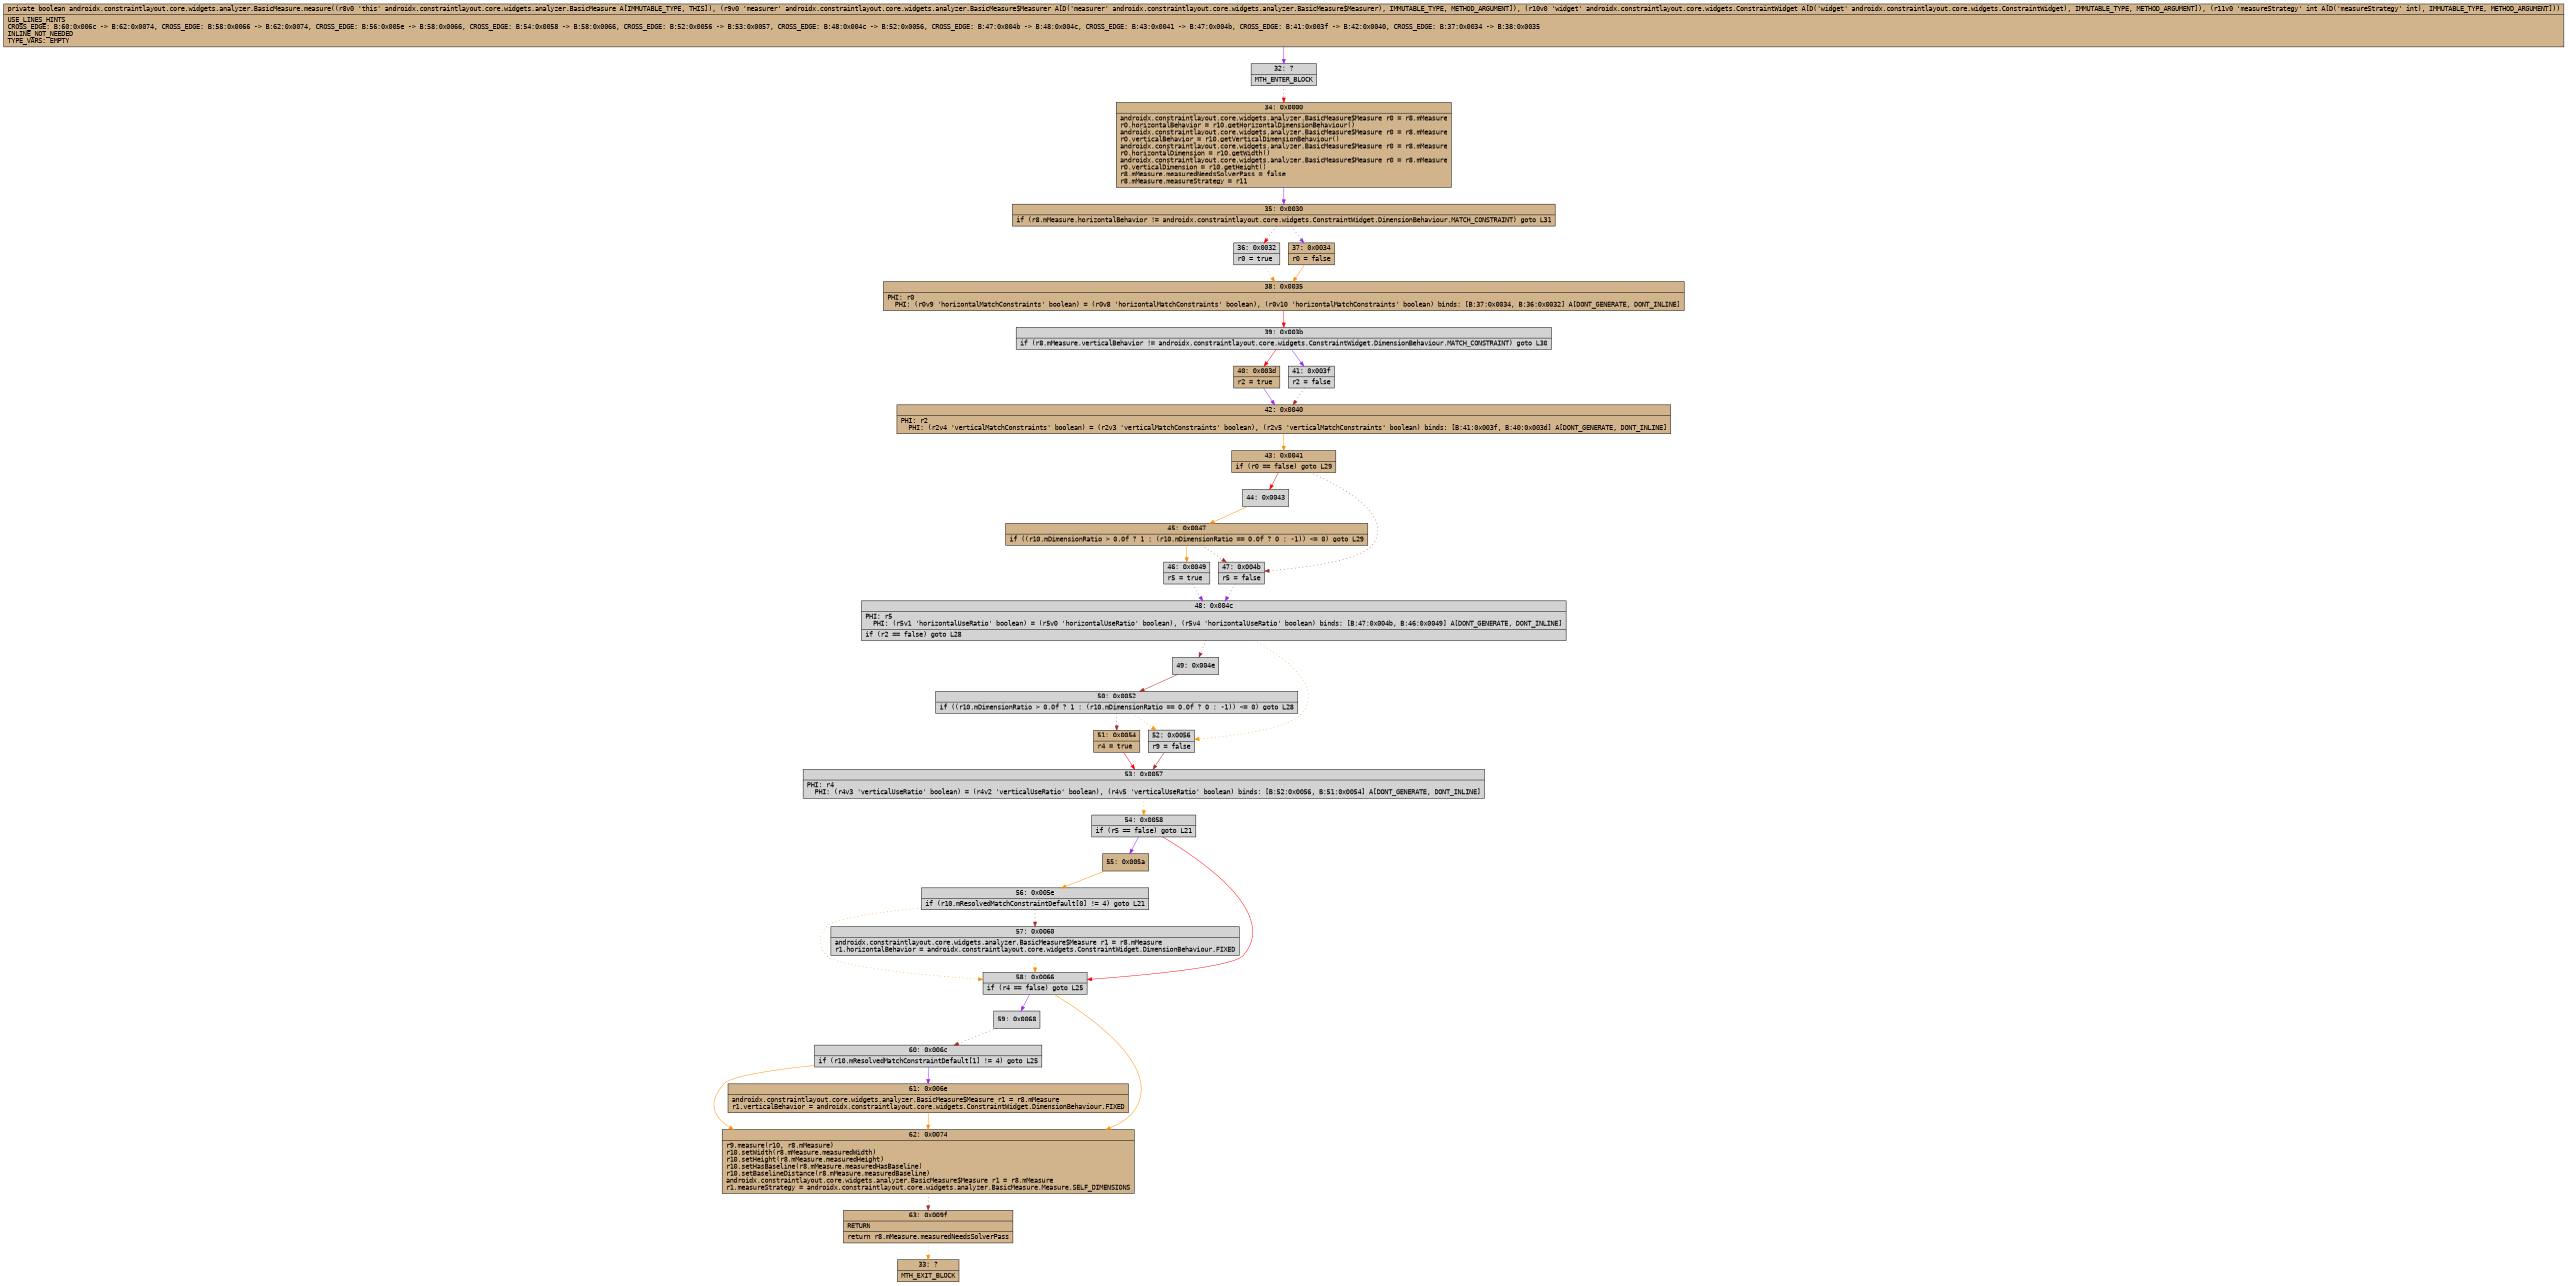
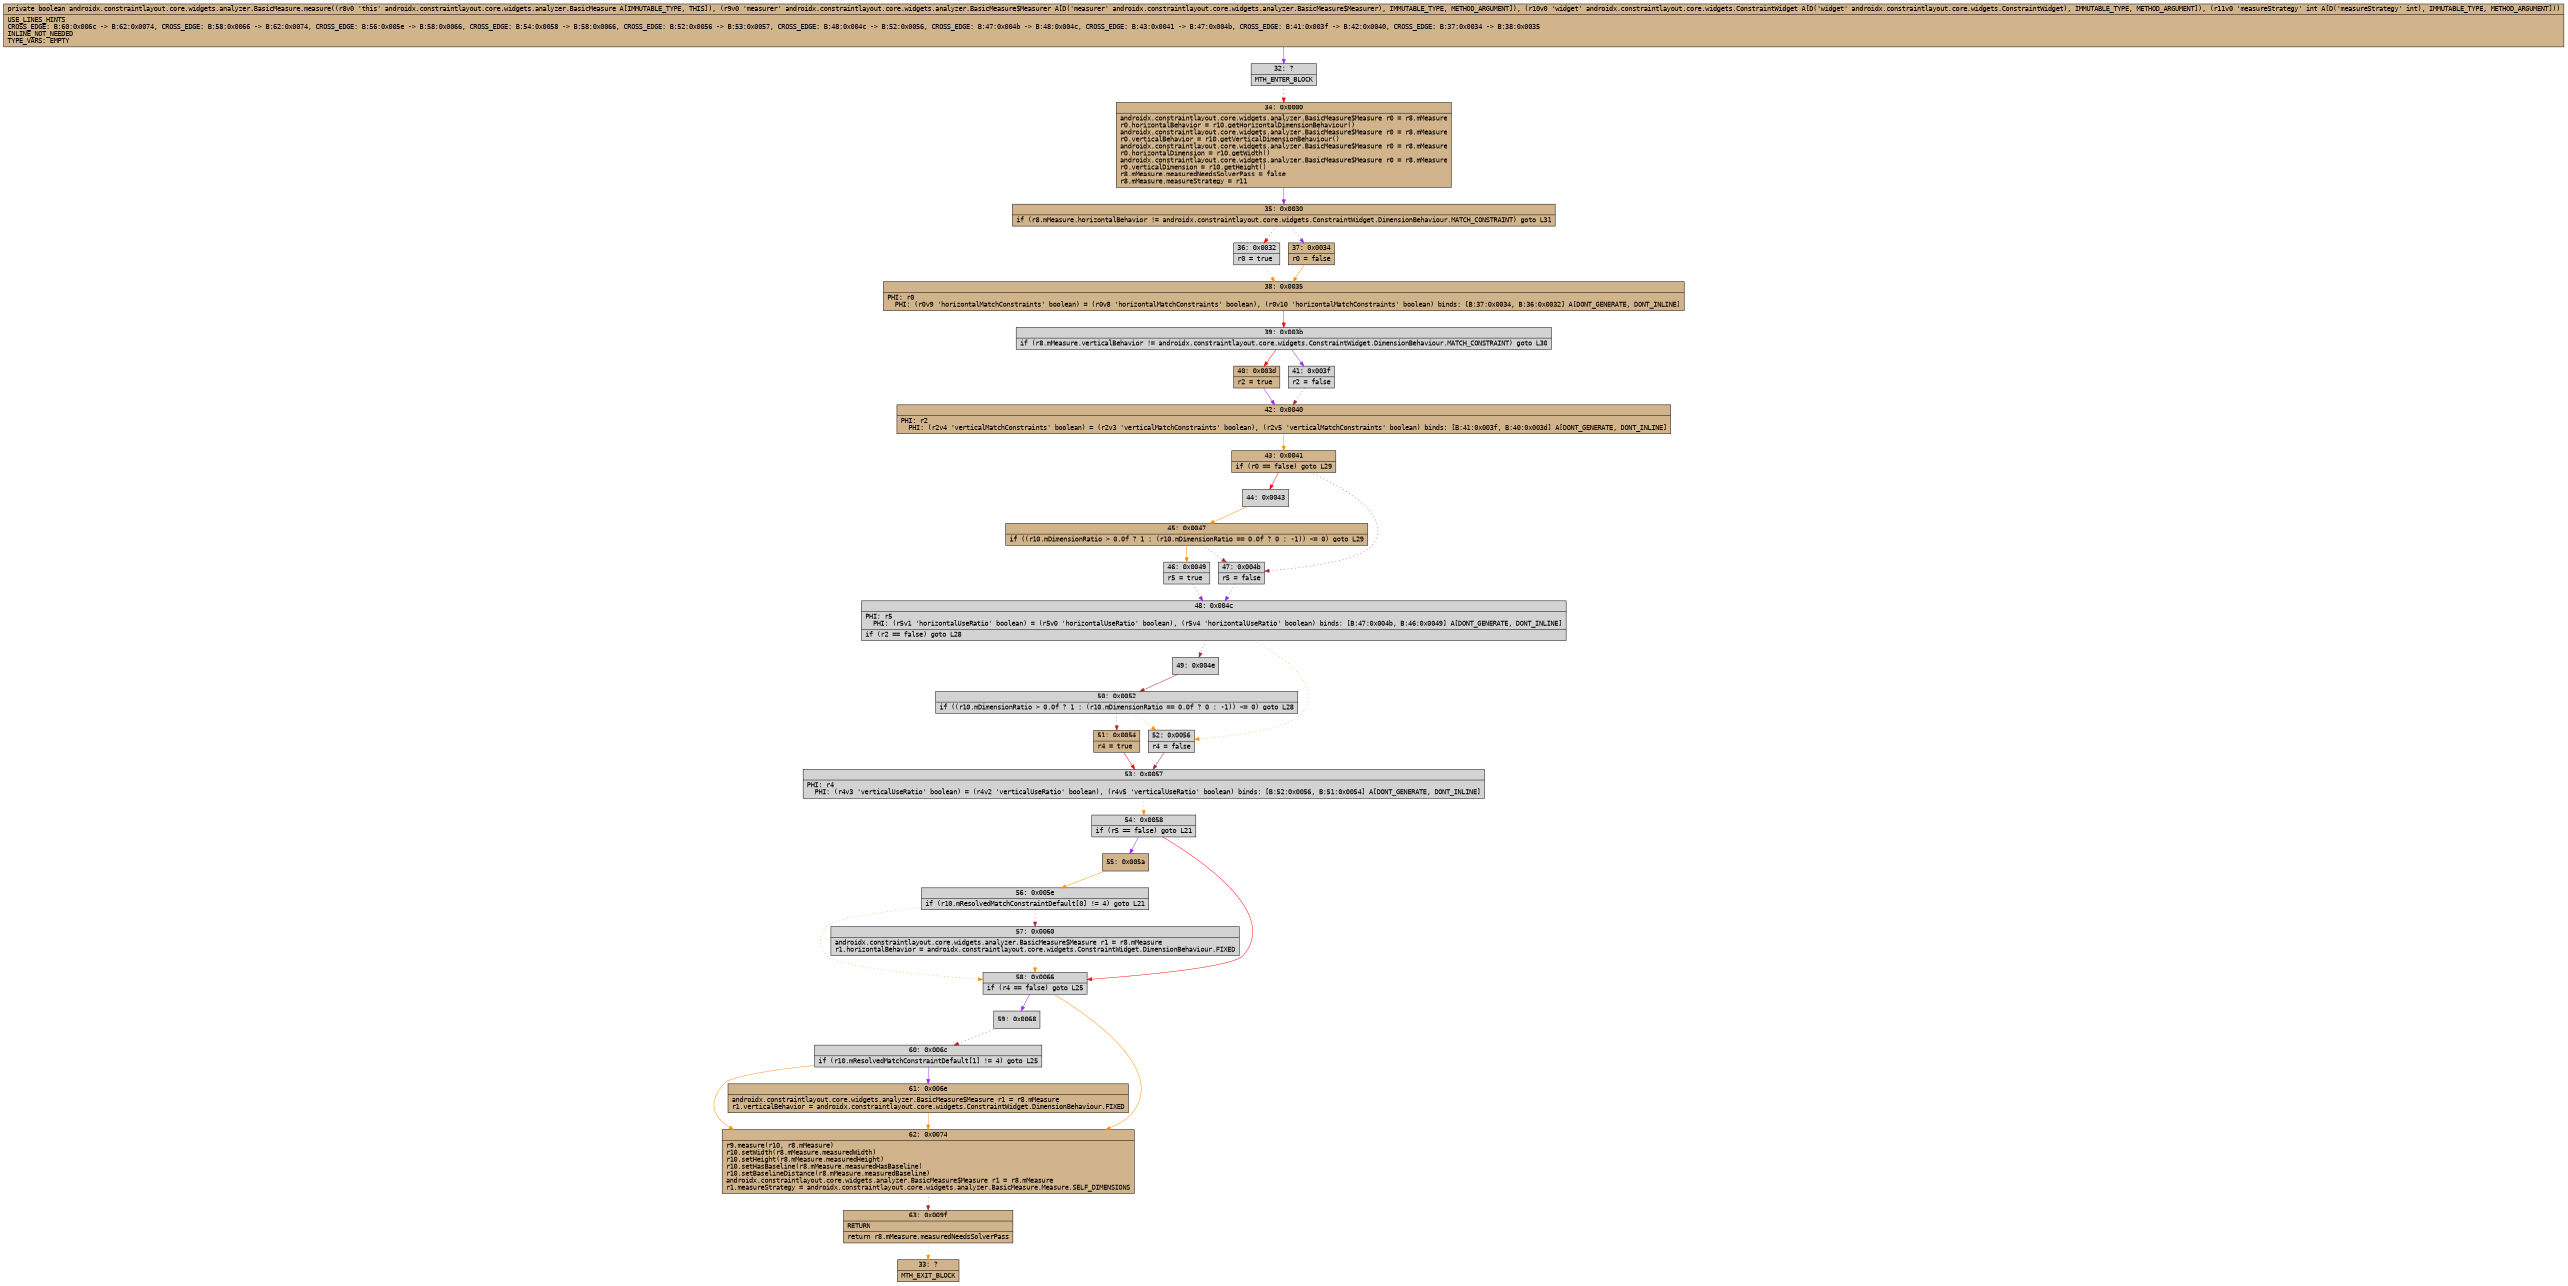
node "52: 0x0056": text "r9 = false" -> "r4 = false"
